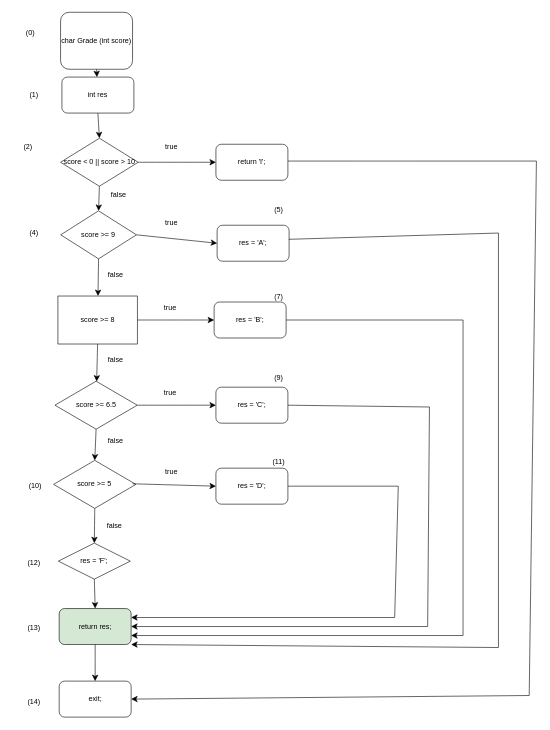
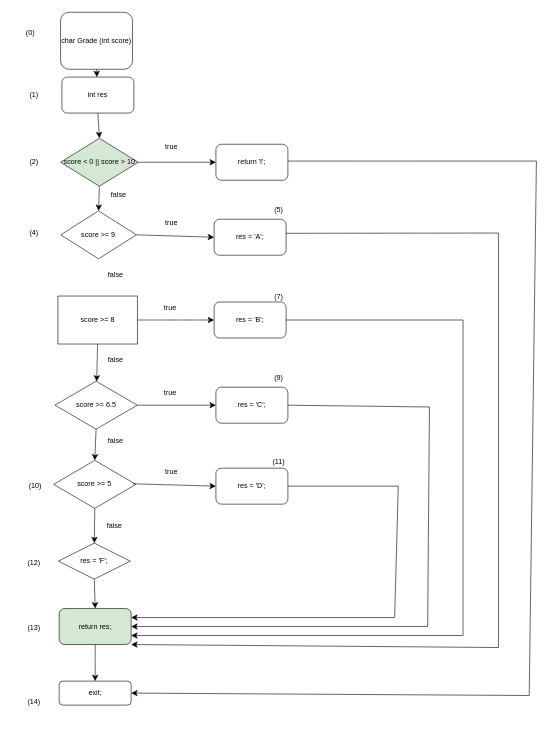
node "(2)": moved (28, 147) -> (34, 162)
node "score < 0 || score > 10": fillcolor #ffffff -> #d5e8d4
node "res = 'A';": moved (253, 243) -> (250, 237)
edge "score >= 9" -> "score >= 8": removed
node "exit;": size 72x36 -> 72x24
